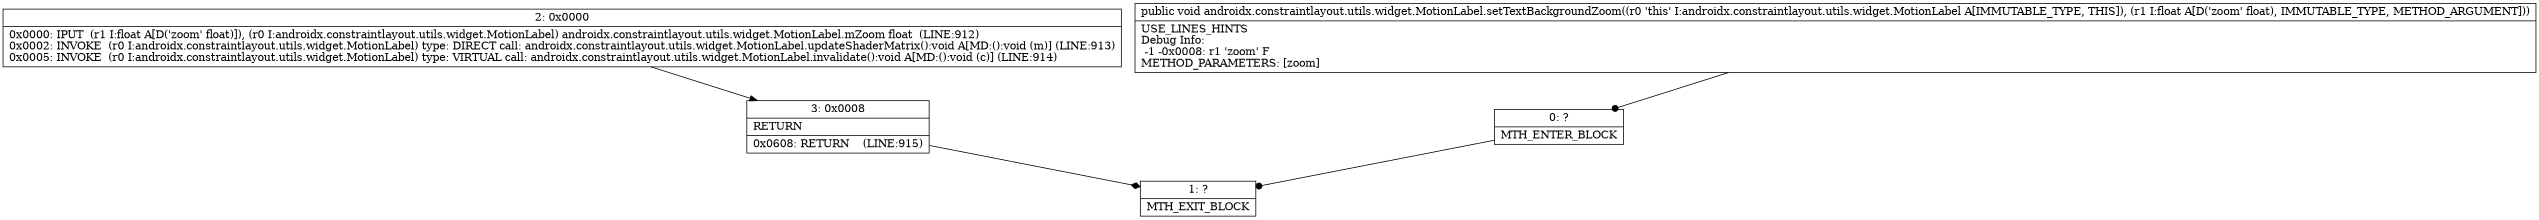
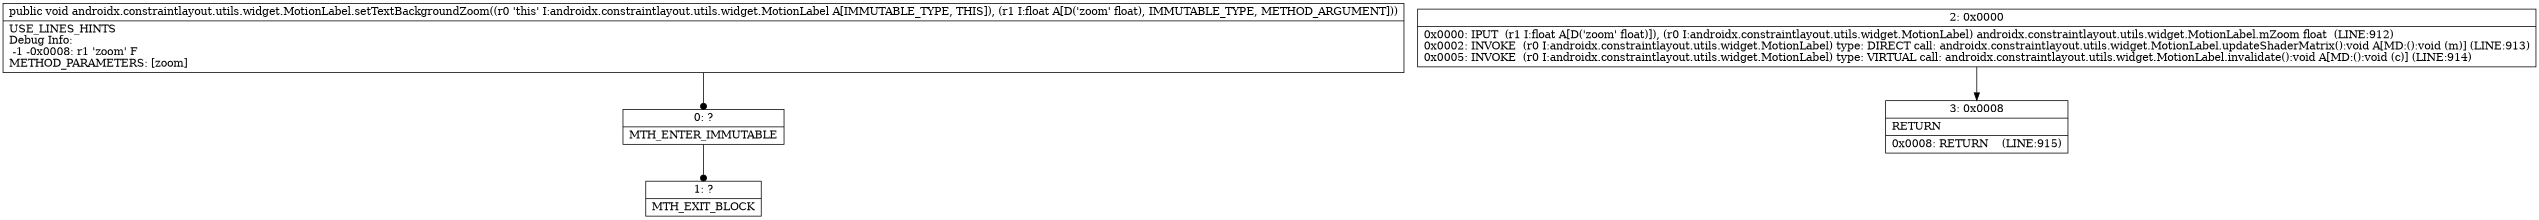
node "0: ?": text "MTH_ENTER_BLOCK" -> "MTH_ENTER_IMMUTABLE"
node "3: 0x0008": text "0x0608: RETURN    (LINE:915)" -> "0x0008: RETURN    (LINE:915)"
edge "3: 0x0008" -> "1: ?": removed
